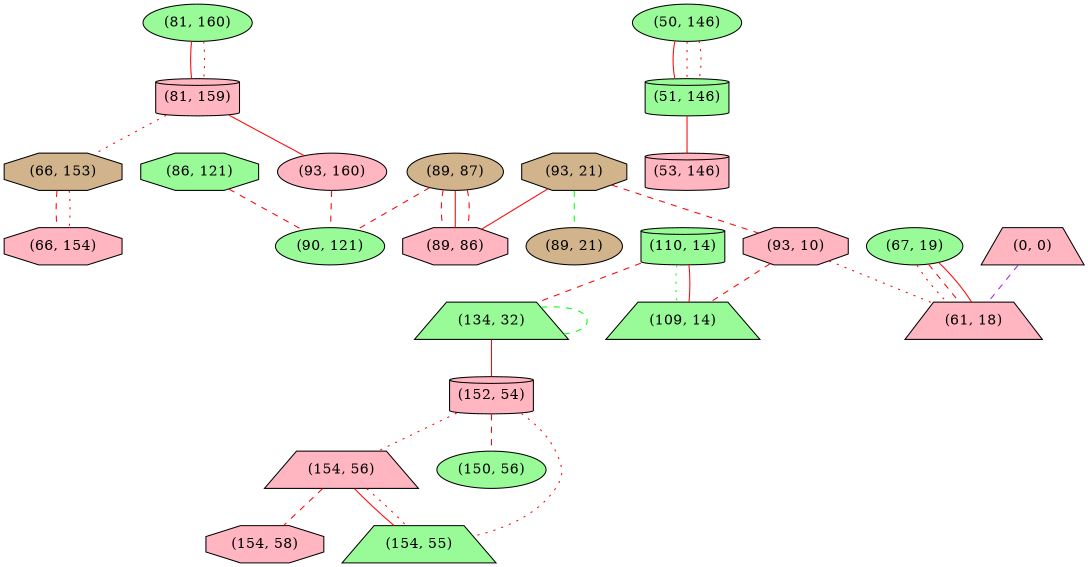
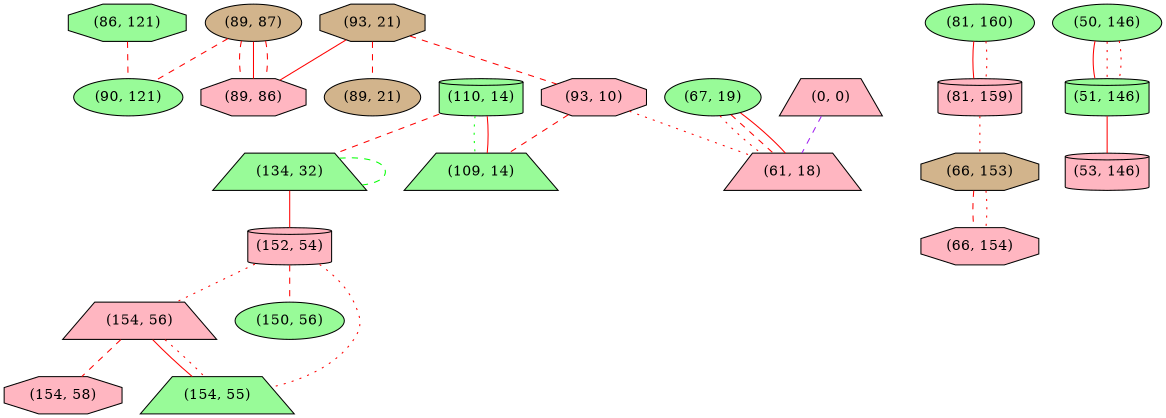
node "(93, 160)": removed
edge "(93, 21)" -- "(89, 21)": color green -> red
